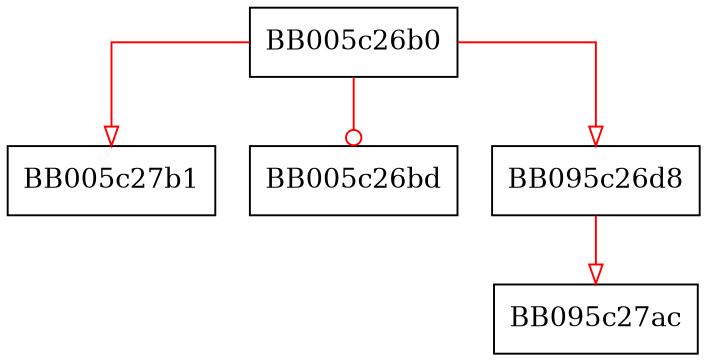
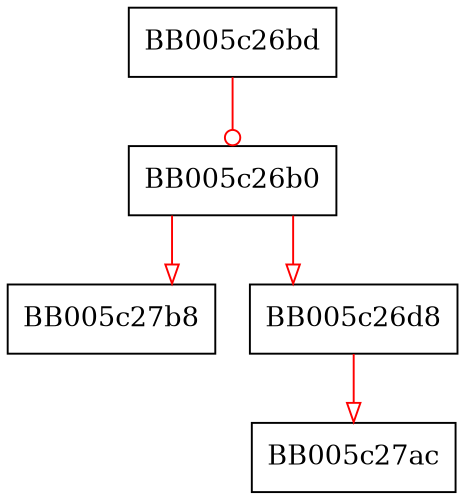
edge "BB005c26b0" -> "BB005c26bd": reversed
node "BB005c27b1": label "BB005c27b1" -> "BB005c27b8"
node "BB095c26d8": label "BB095c26d8" -> "BB005c26d8"
node "BB095c27ac": label "BB095c27ac" -> "BB005c27ac"
